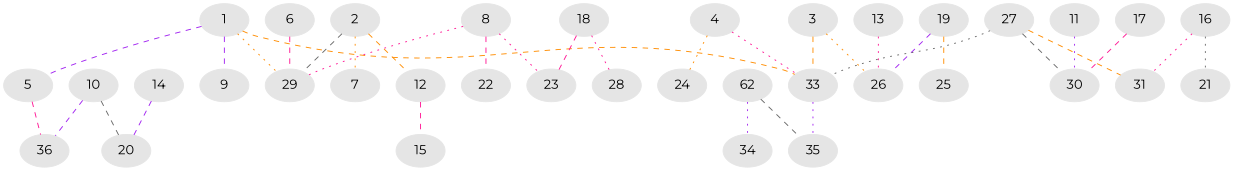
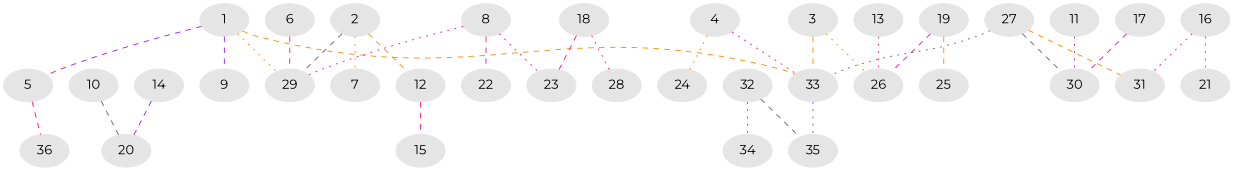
edge "19" -- "26": color purple -> deeppink
node "62": label "62" -> "32"
edge "10" -- "36": removed
